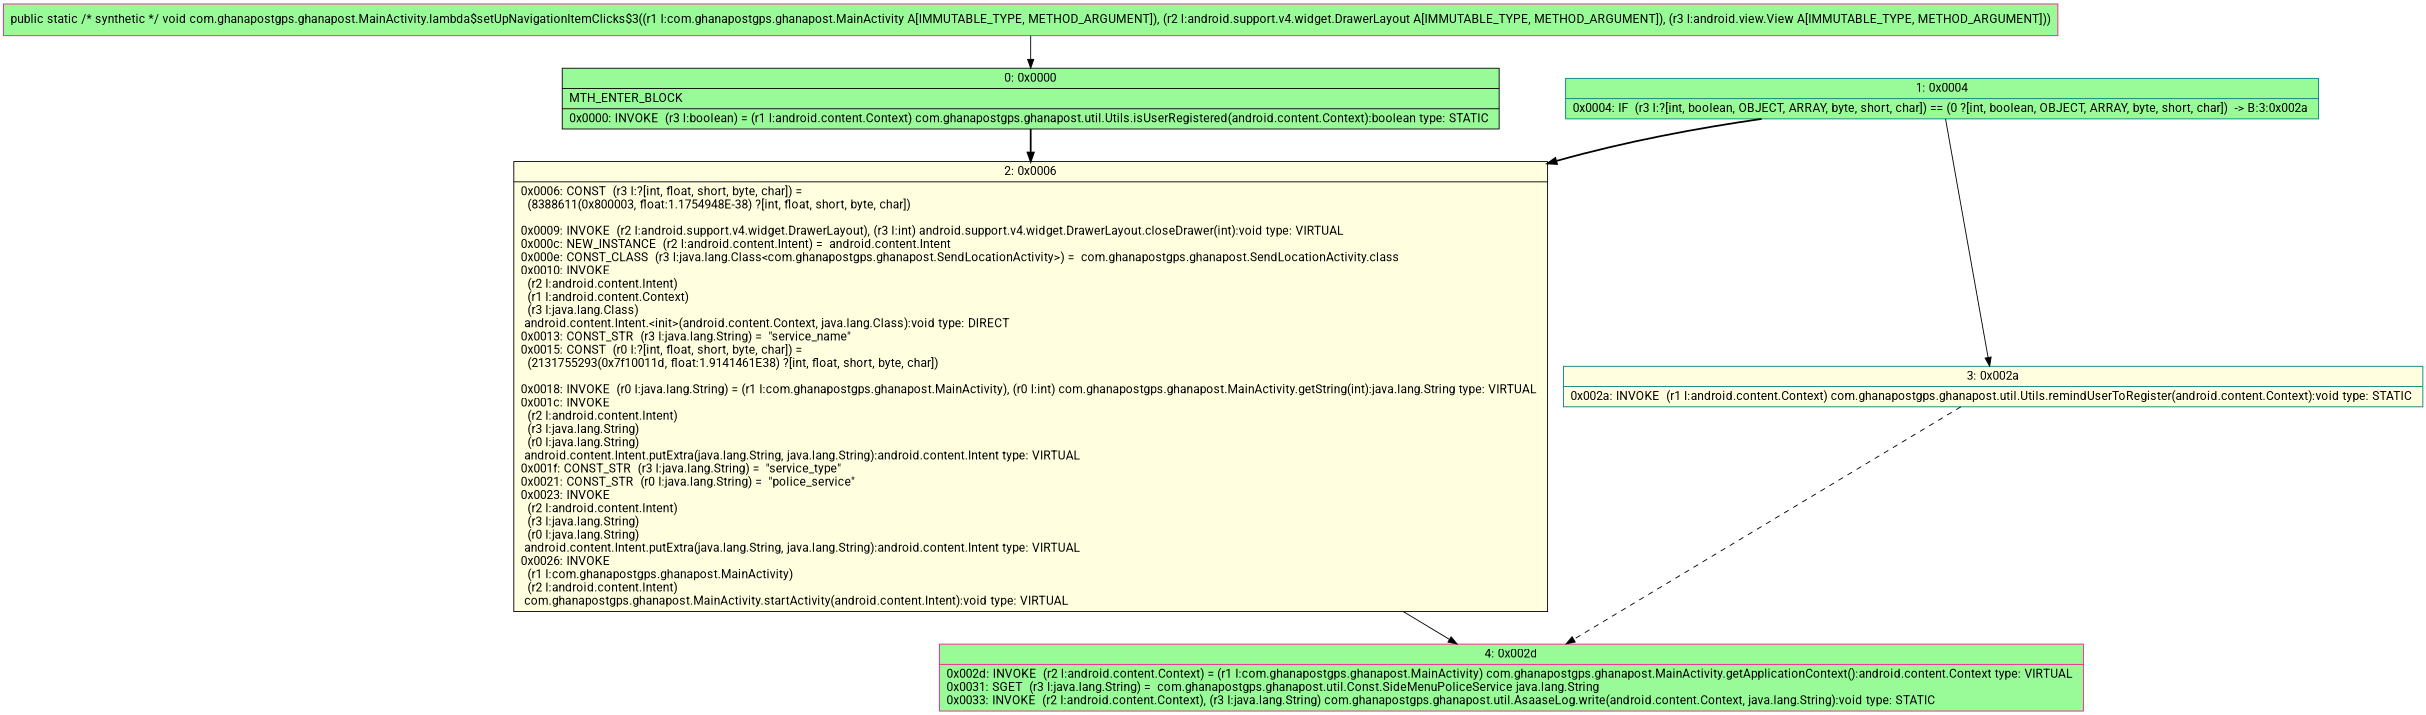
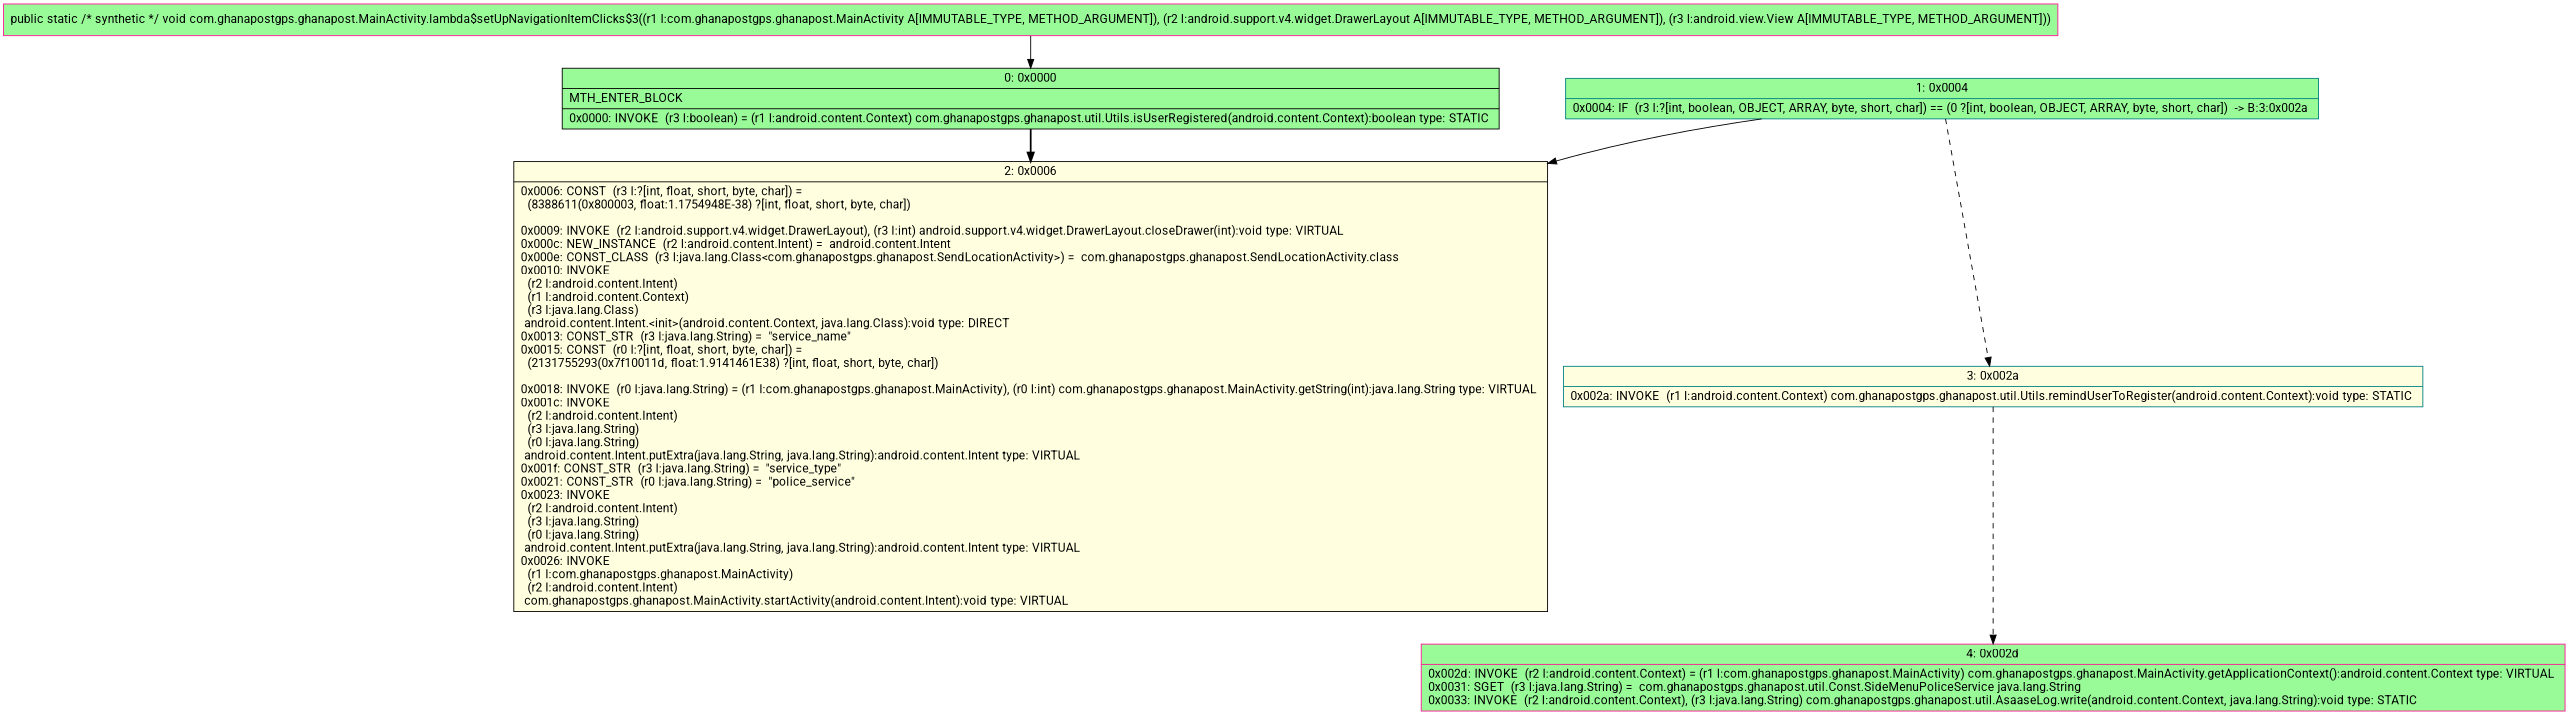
edge "1: 0x0004" -> "2: 0x0006": style bold -> solid
edge "1: 0x0004" -> "3: 0x002a": style solid -> dashed
edge "2: 0x0006" -> "4: 0x002d": removed
